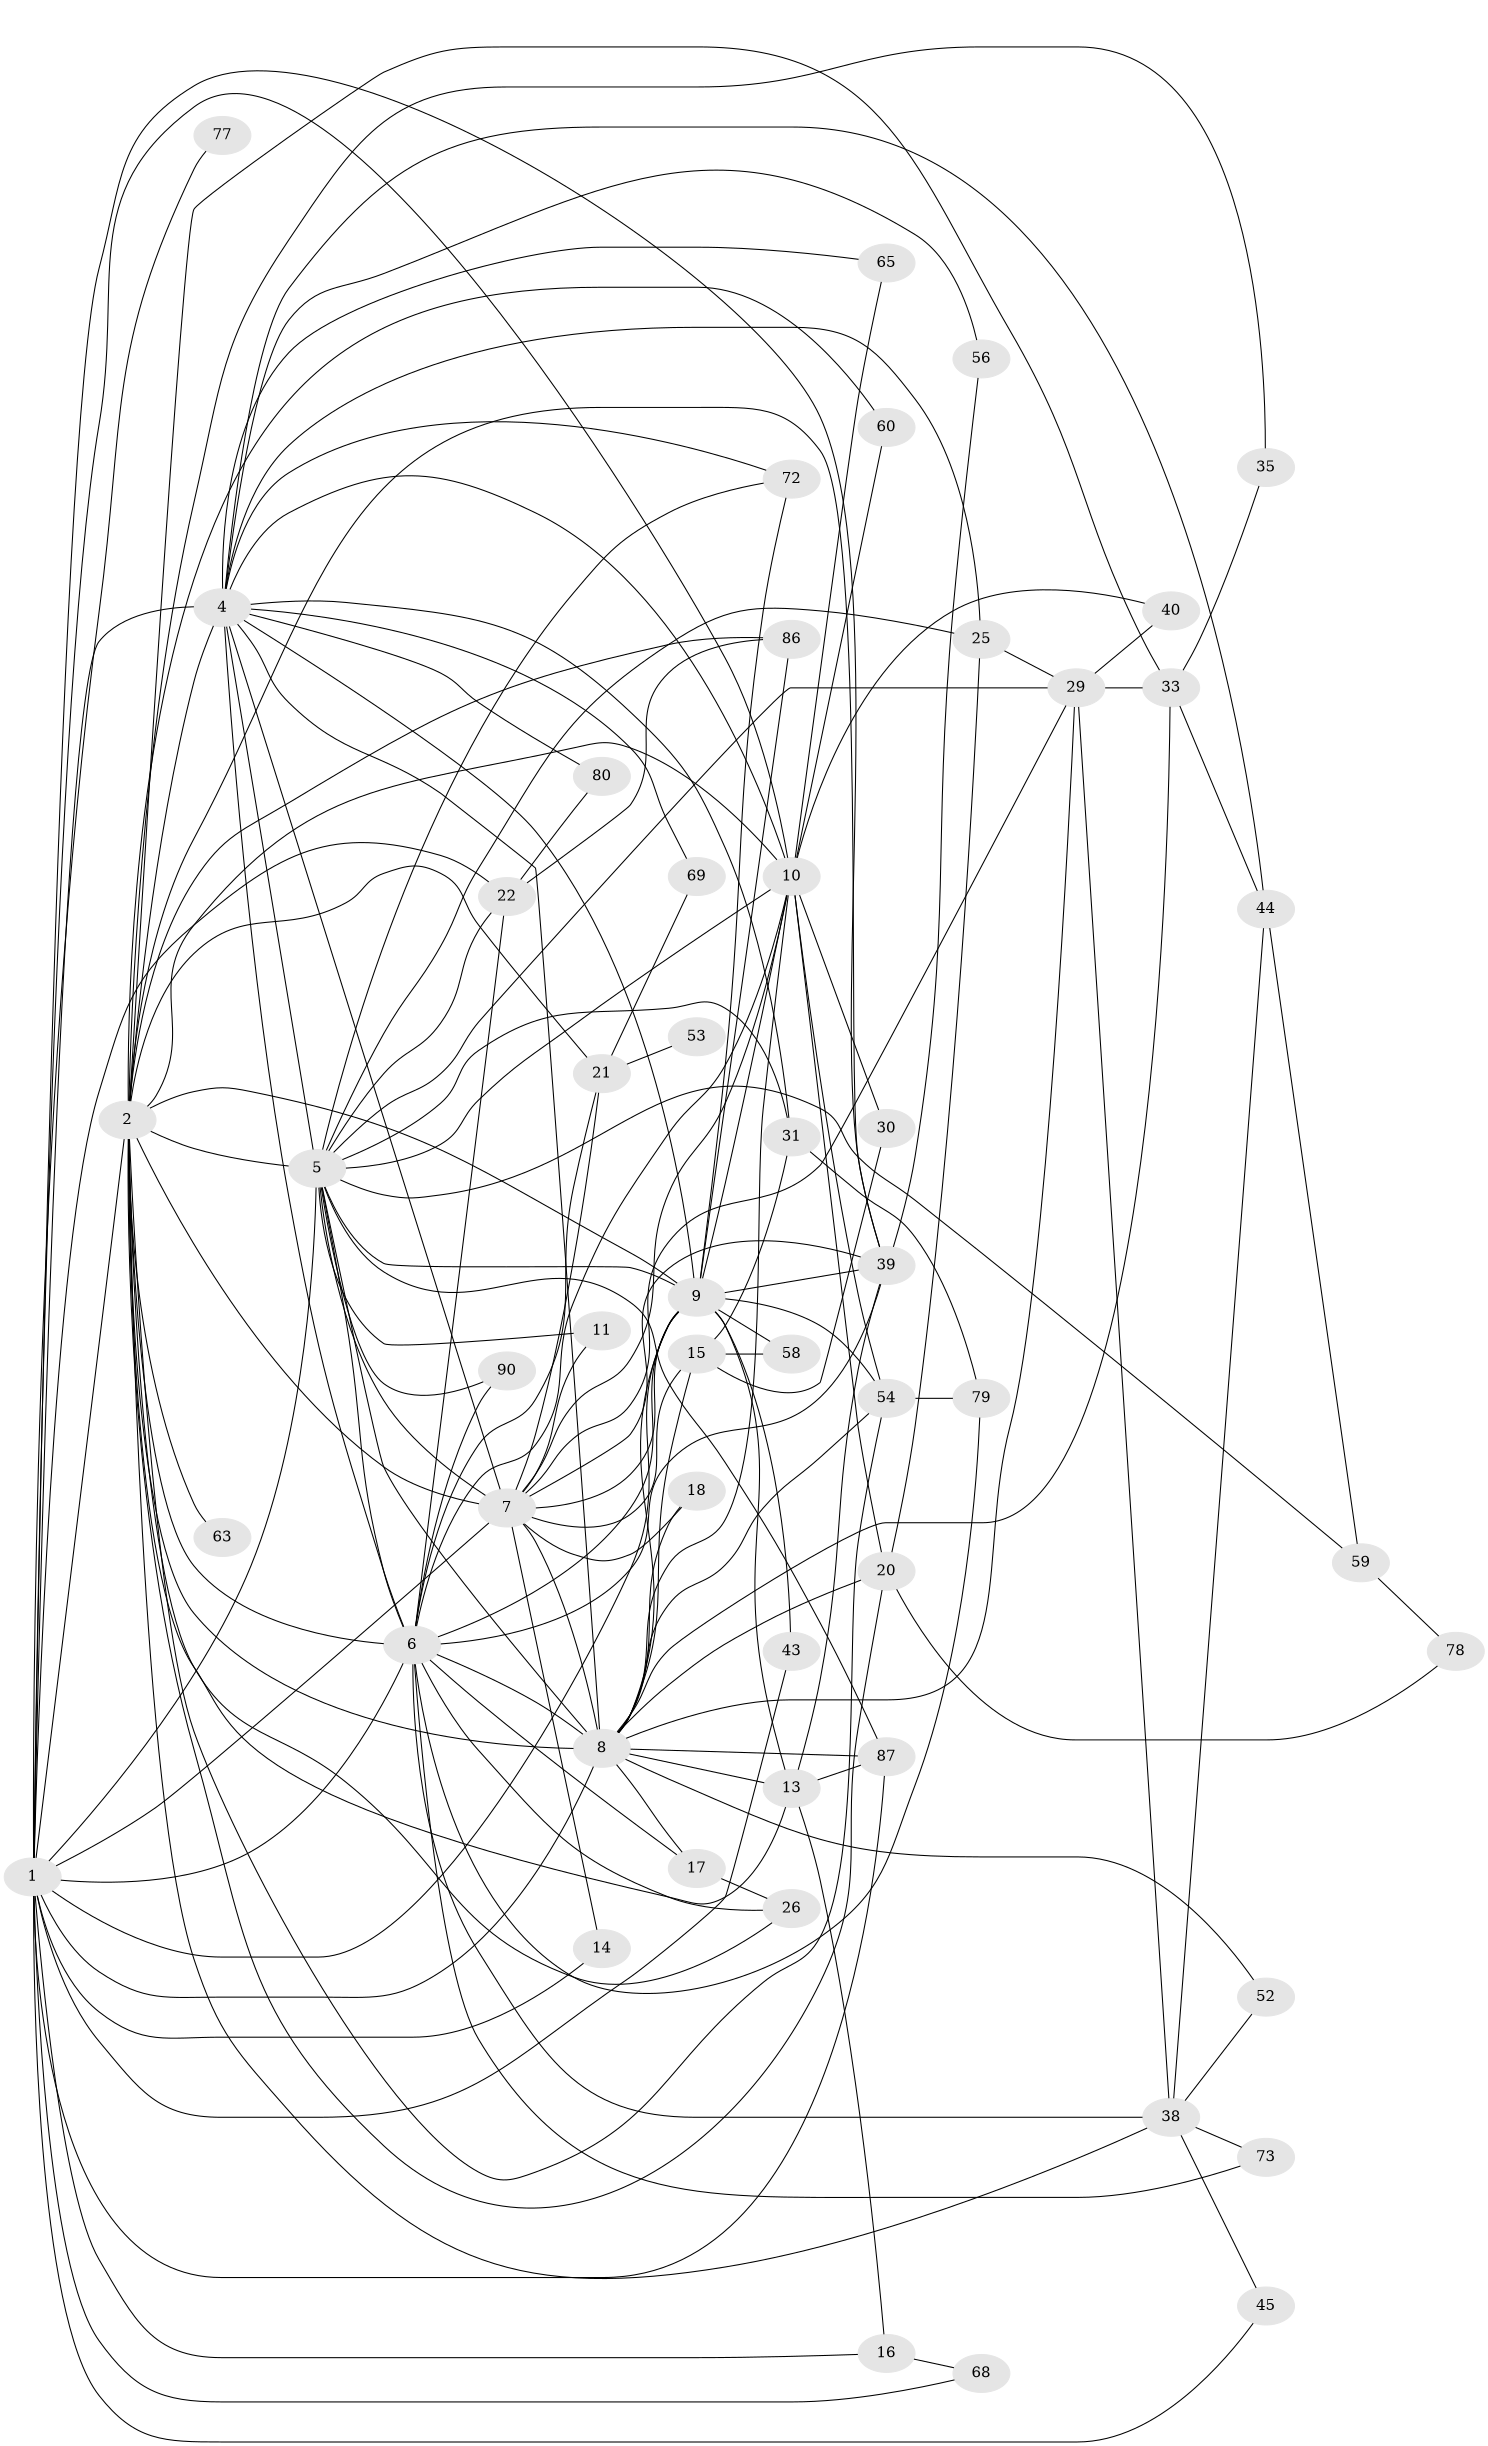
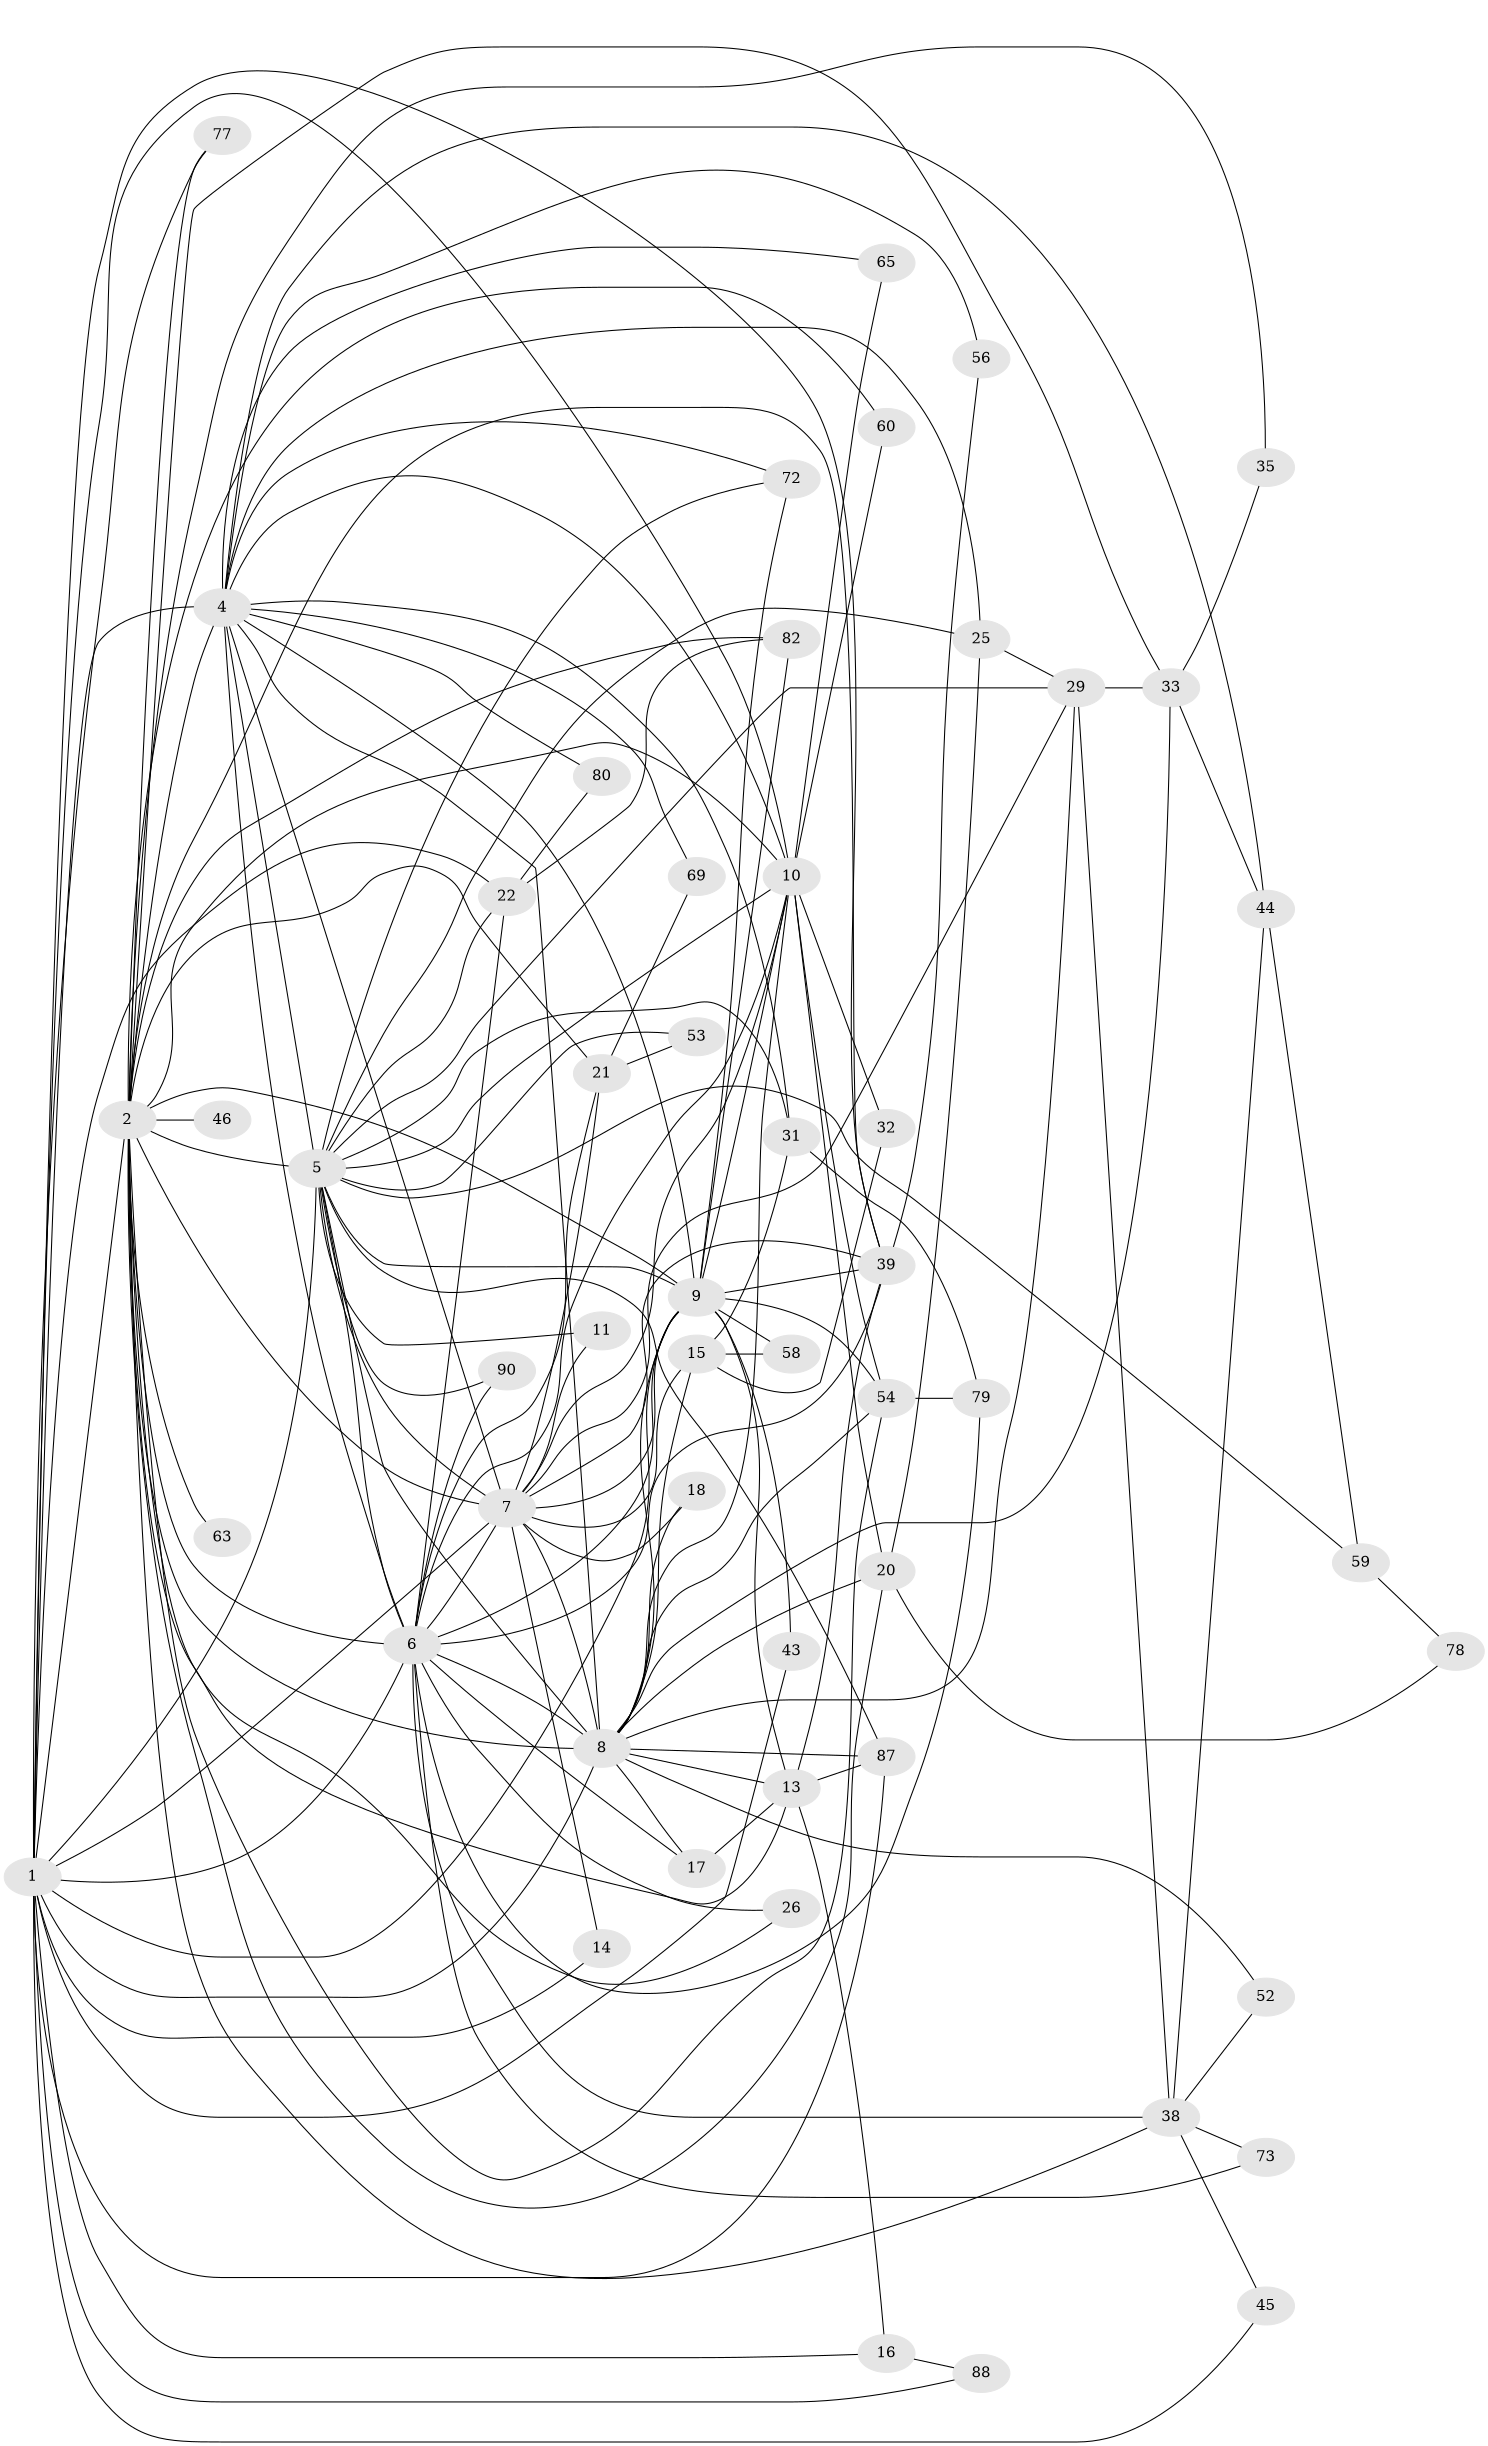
node "40": removed
edge "77" -- "2": added
node "86": label "86" -> "82"
edge "53" -- "5": added
node "46": added
node "30": label "30" -> "32"
edge "7" -- "6": added
edge "17" -- "26": now "17" -- "13"
node "68": label "68" -> "88"
